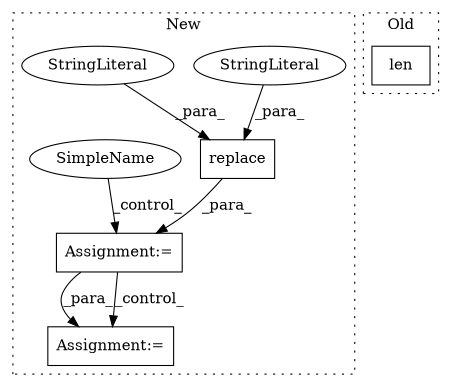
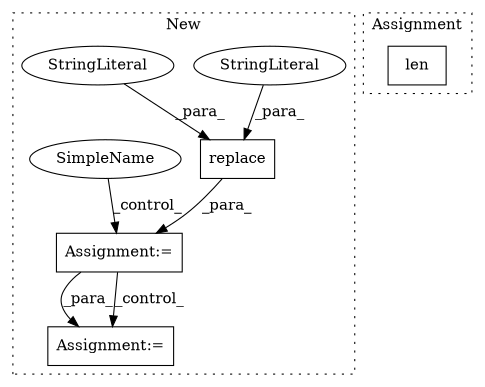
cluster "Old": label "Old" -> "Assignment"
